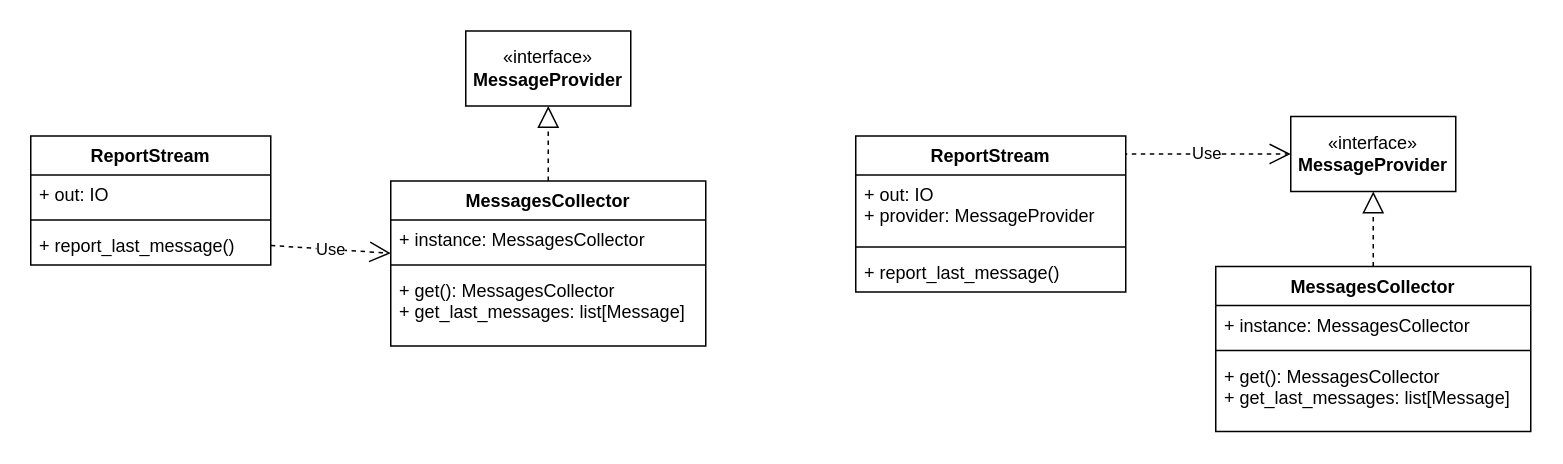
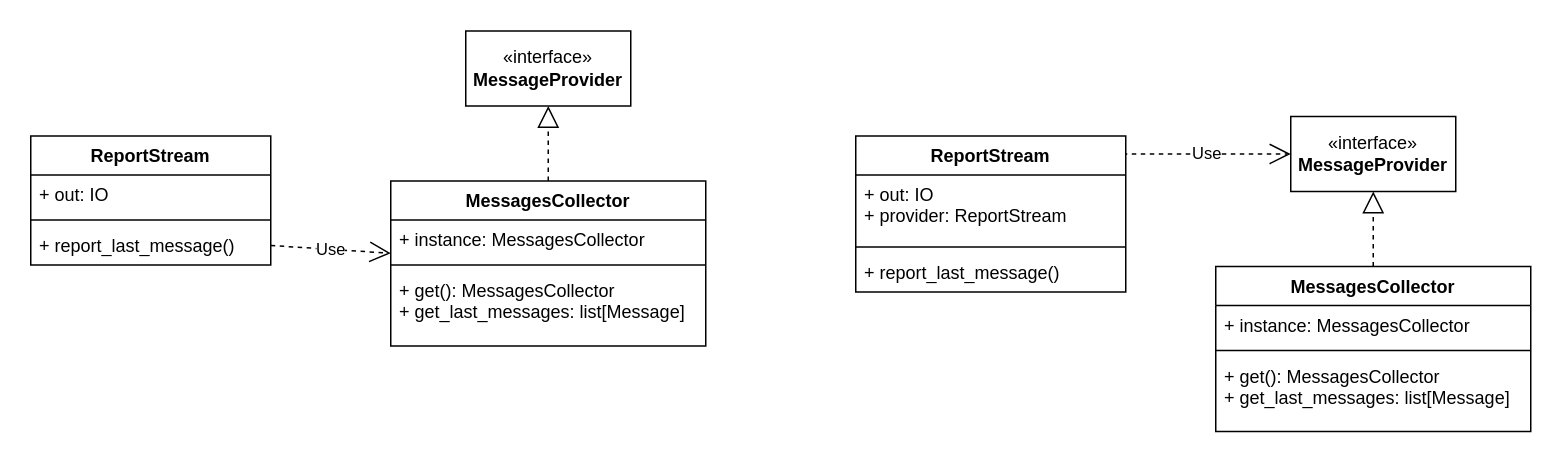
node "+ out: IO + provider: MessageProvider": label "+ out: IO + provider: MessageProvider" -> "+ out: IO + provider: ReportStream"
